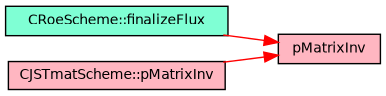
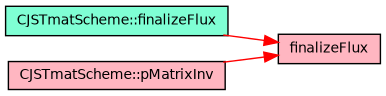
node "CRoeScheme::finalizeFlux": label "CRoeScheme::finalizeFlux" -> "CJSTmatScheme::finalizeFlux"
node "pMatrixInv": label "pMatrixInv" -> "finalizeFlux"
